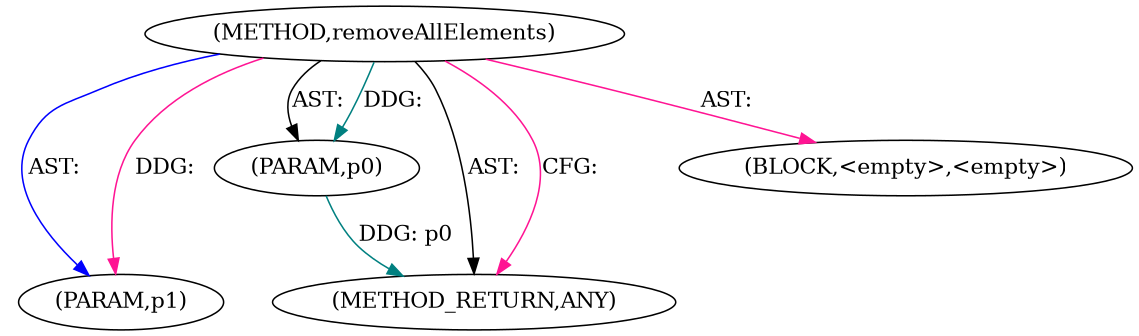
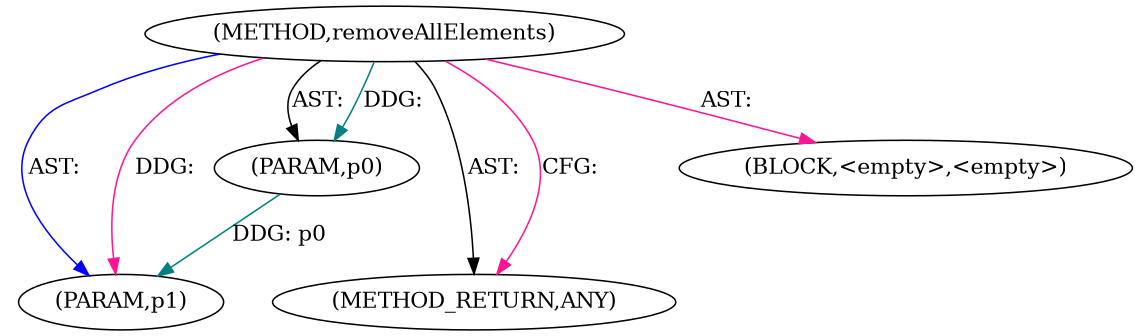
edge "(PARAM,p0)" -> "(METHOD_RETURN,ANY)": now "(PARAM,p0)" -> "(PARAM,p1)"
